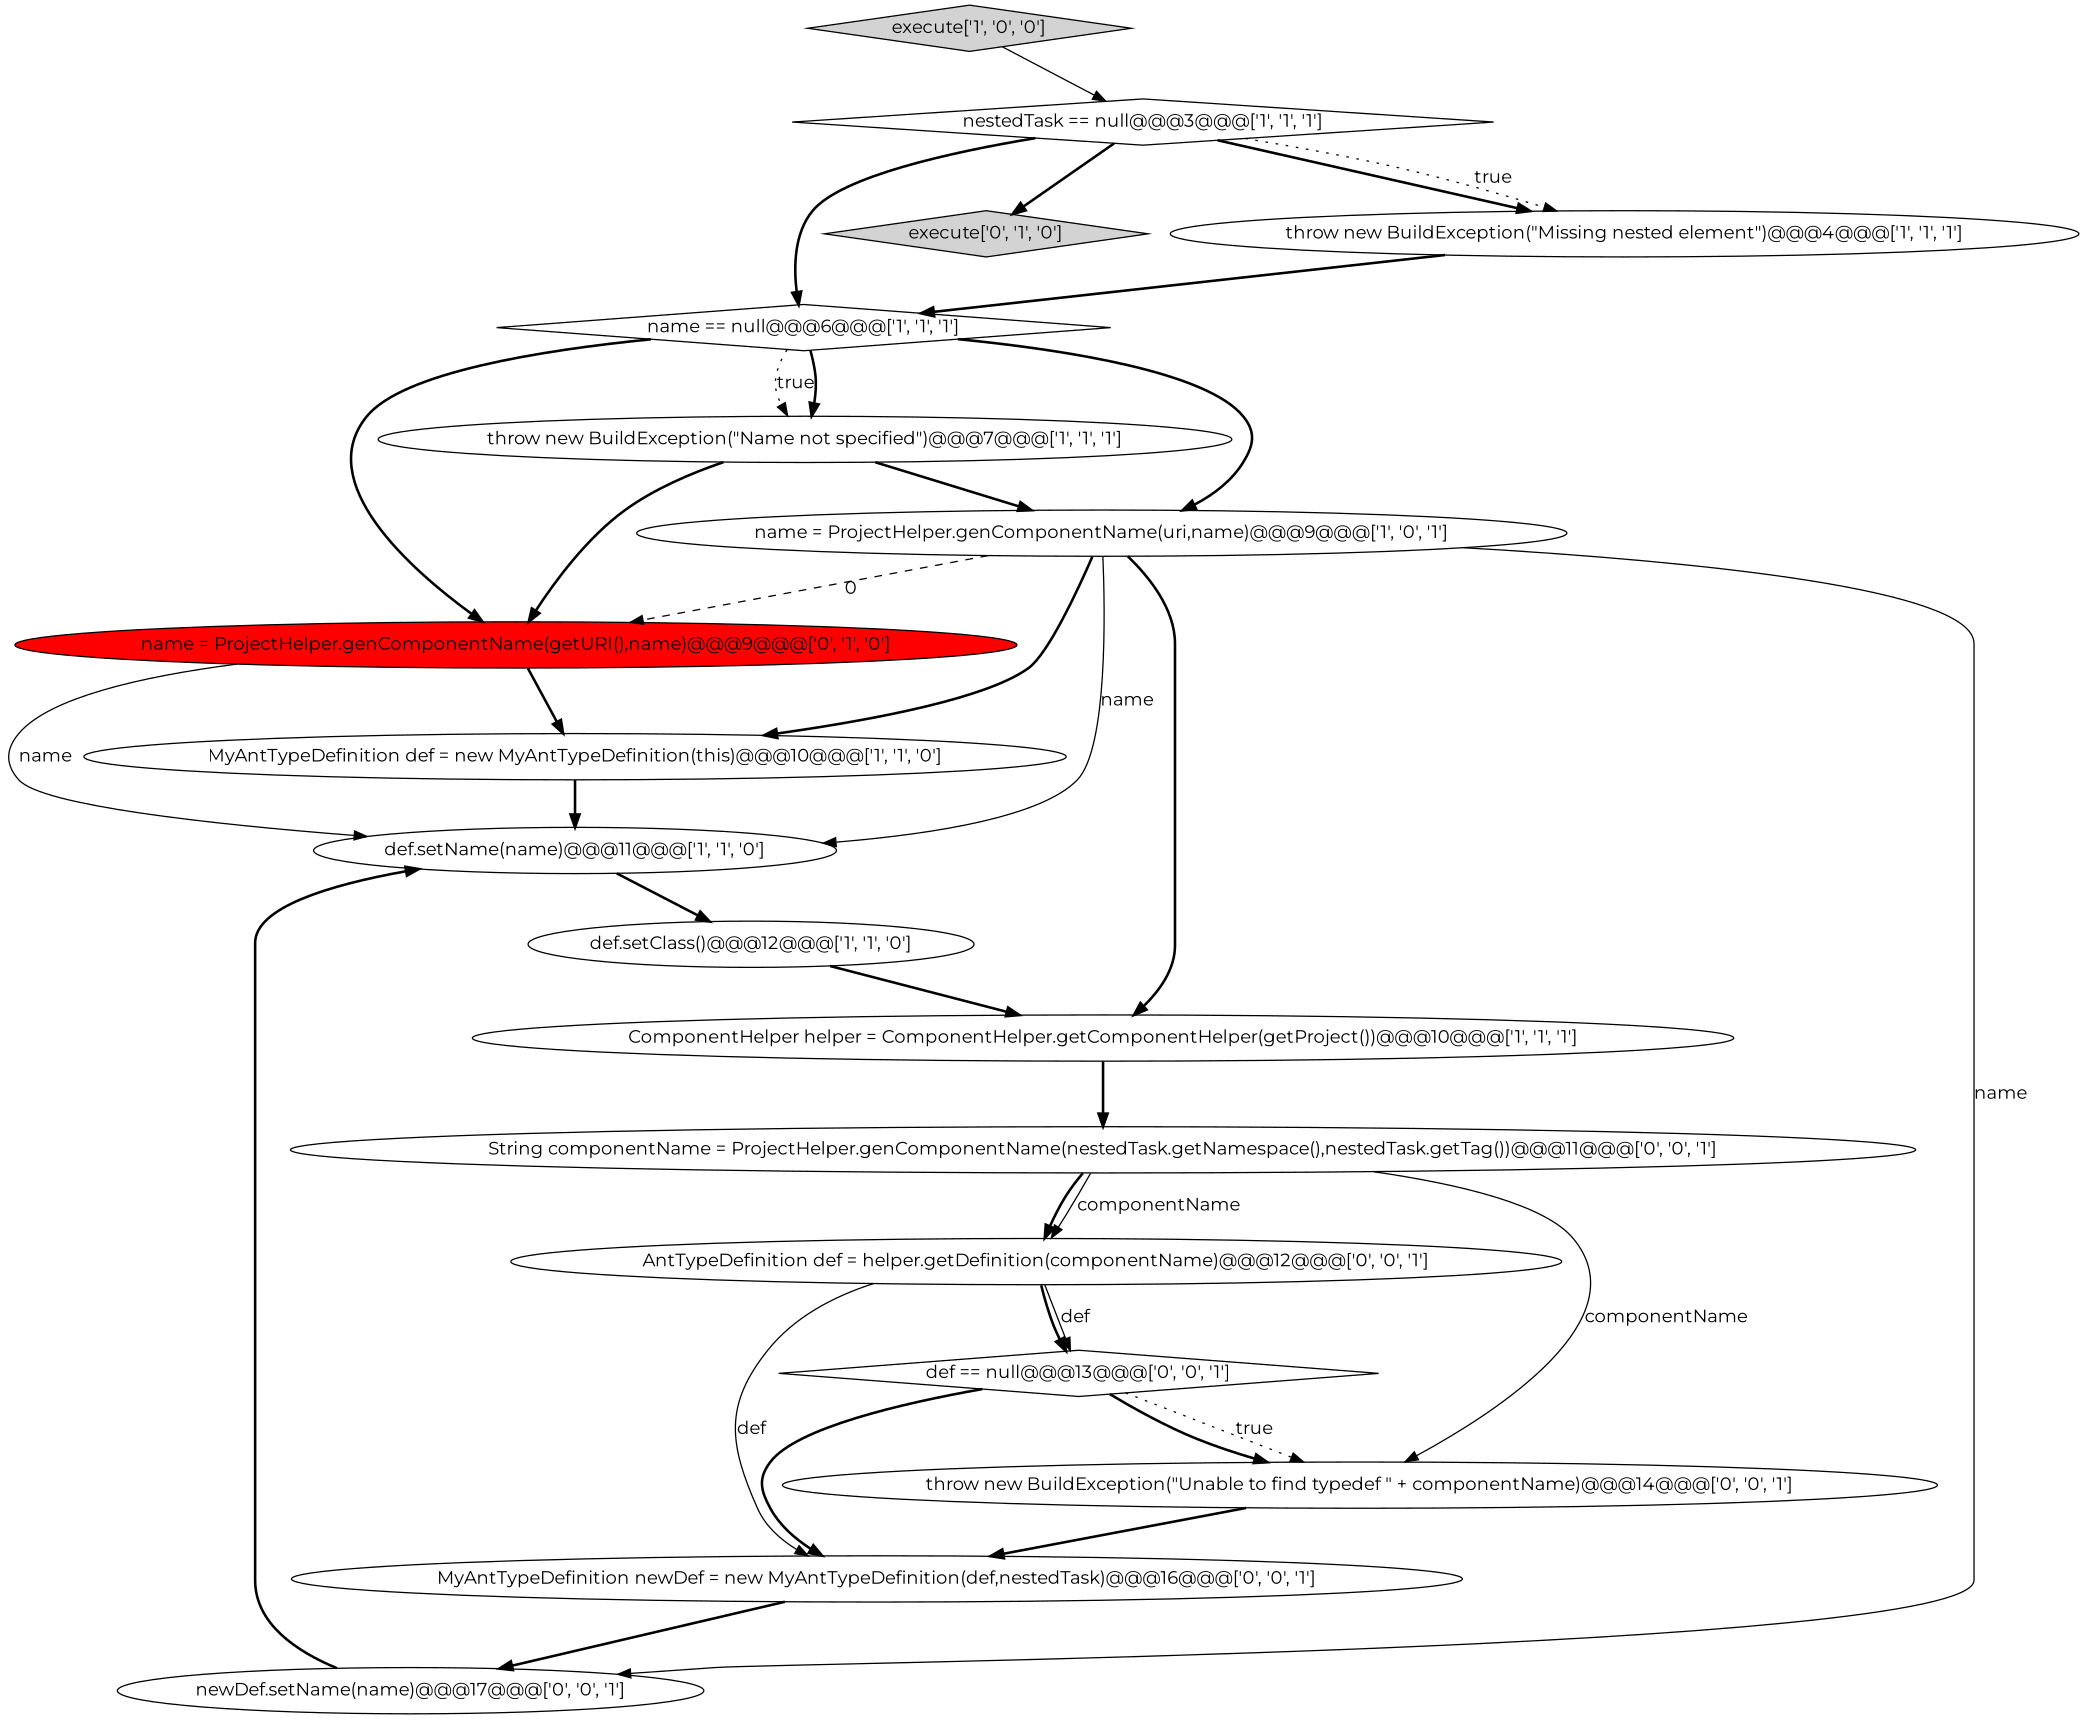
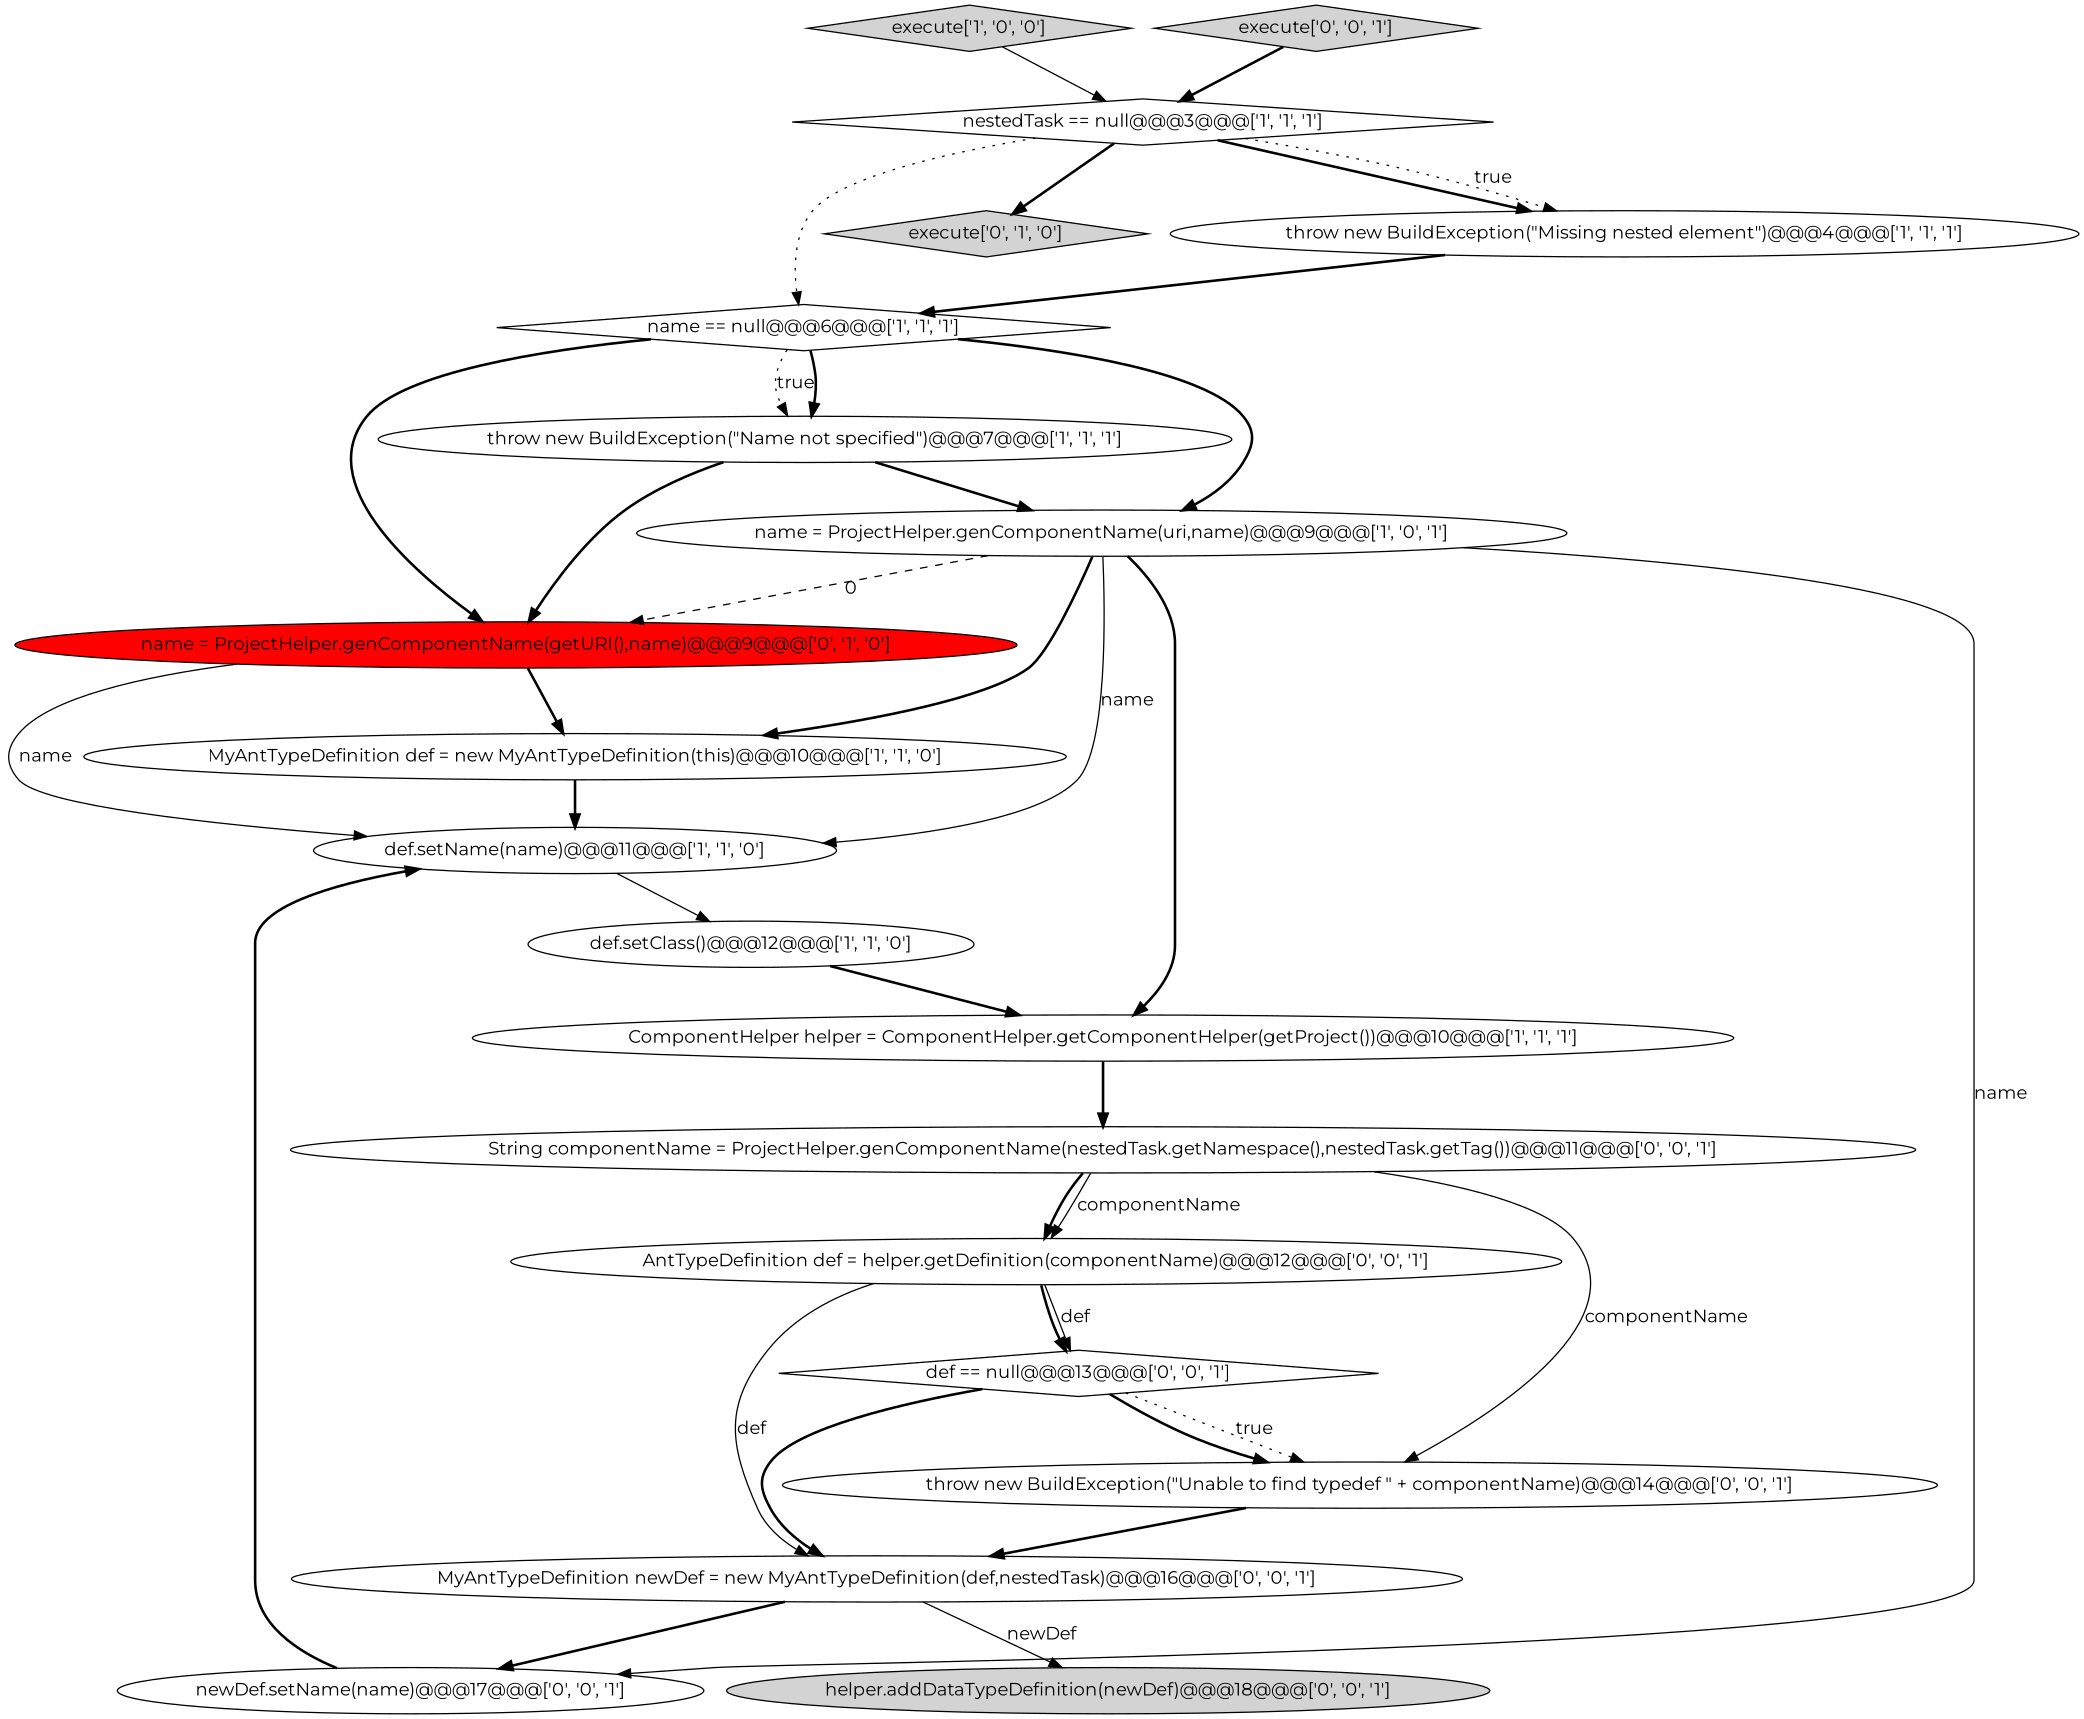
node "execute['0', '0', '1']": added
edge "nestedTask == null@@@3@@@['1', '1', '1']" -> "name == null@@@6@@@['1', '1', '1']": style bold -> dotted
edge "def.setName(name)@@@11@@@['1', '1', '0']" -> "def.setClass()@@@12@@@['1', '1', '0']": style bold -> solid
node "helper.addDataTypeDefinition(newDef)@@@18@@@['0', '0', '1']": added
